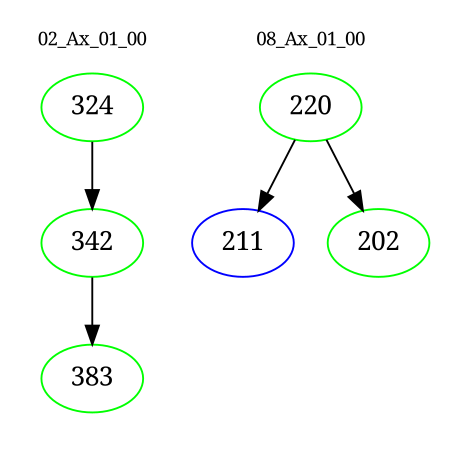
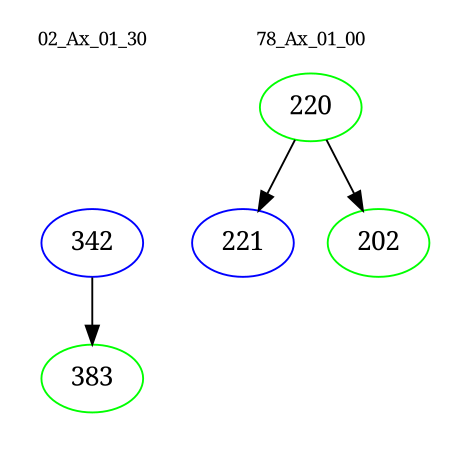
cluster "02_Ax_01_00": label "02_Ax_01_00" -> "02_Ax_01_30"
cluster "08_Ax_01_00": label "08_Ax_01_00" -> "78_Ax_01_00"
node "324": removed
node "342": color green -> blue
node "211": label "211" -> "221"
